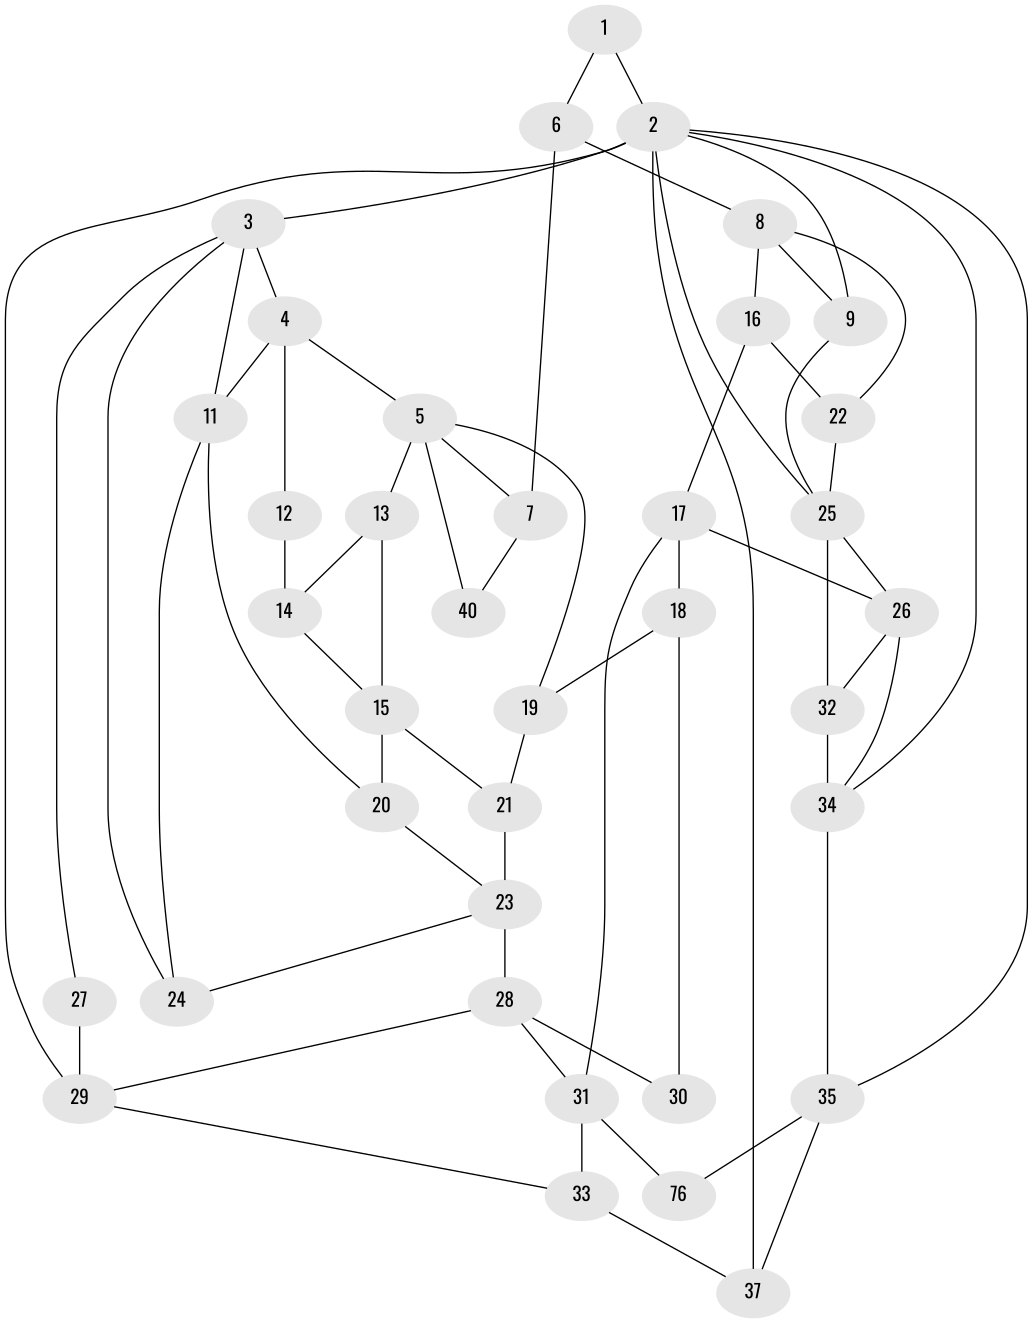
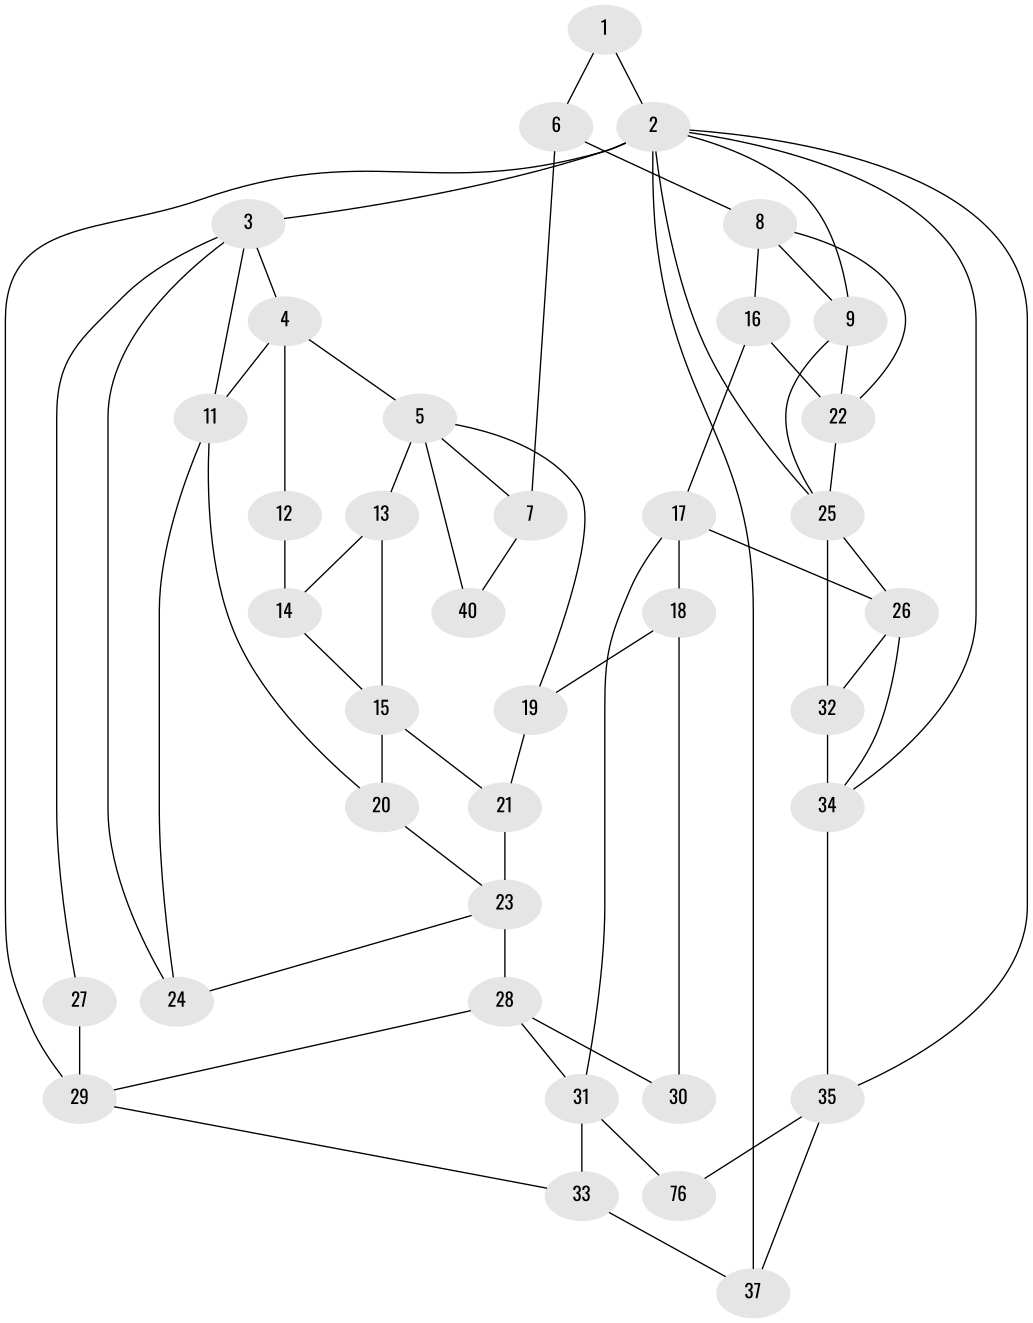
edge "9" -- "22": added
